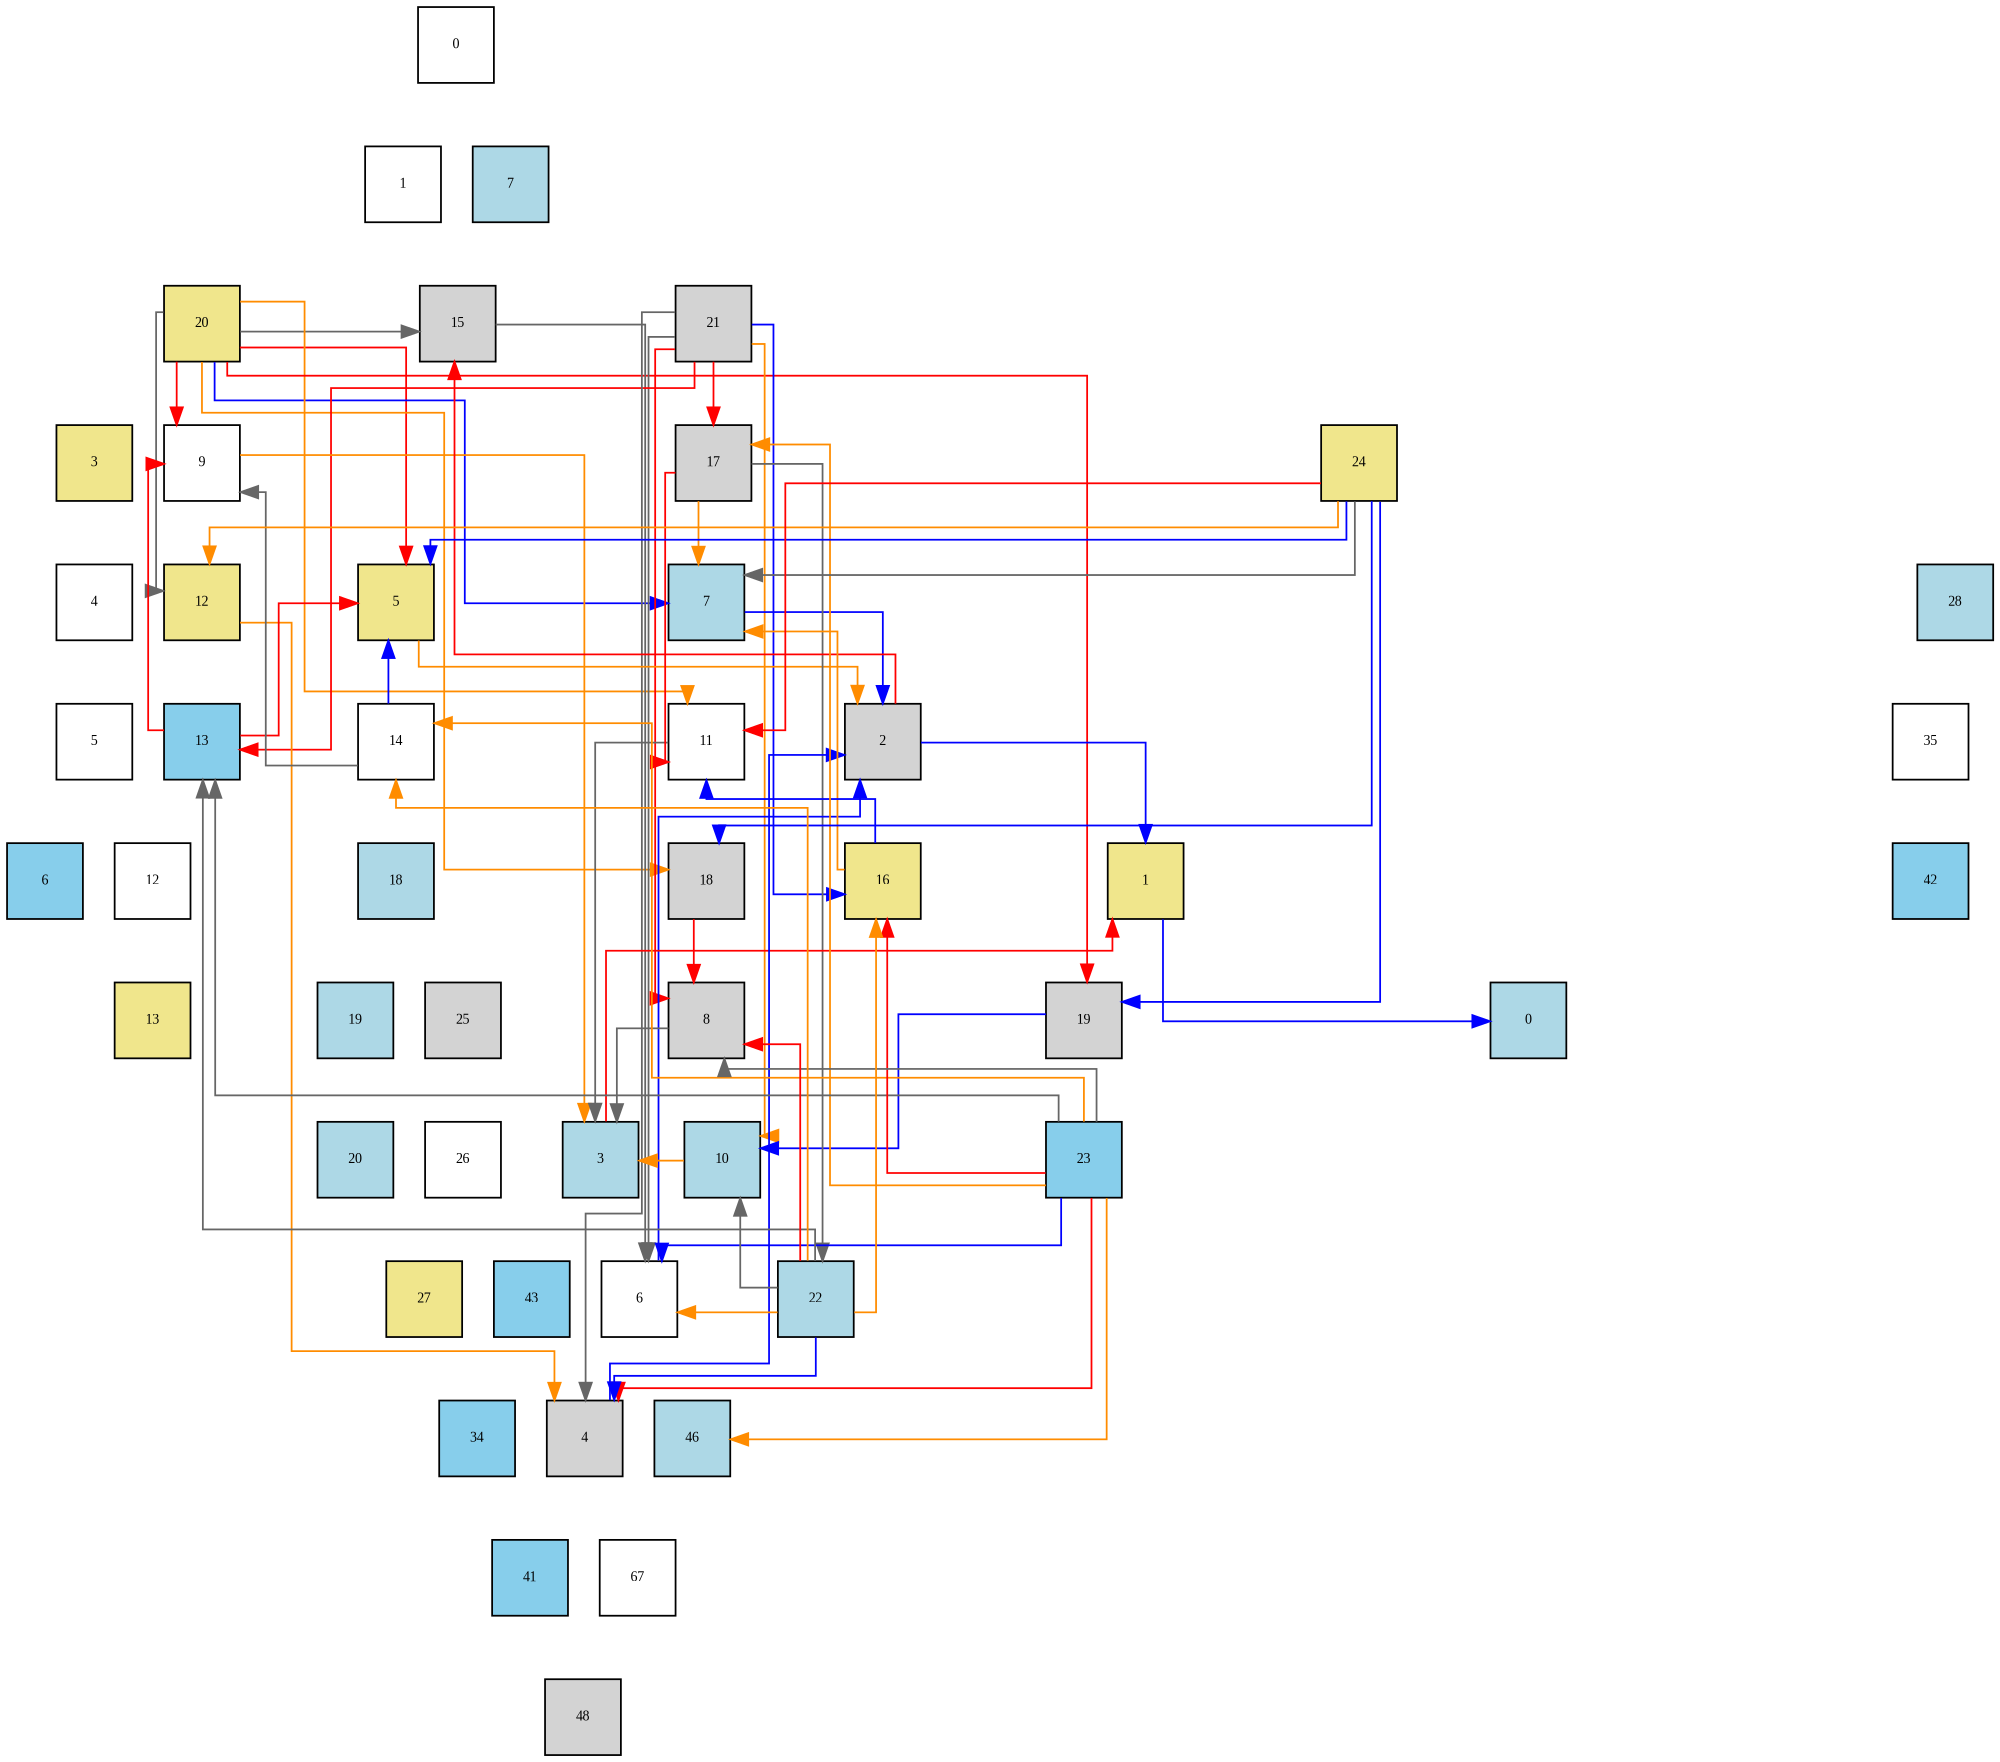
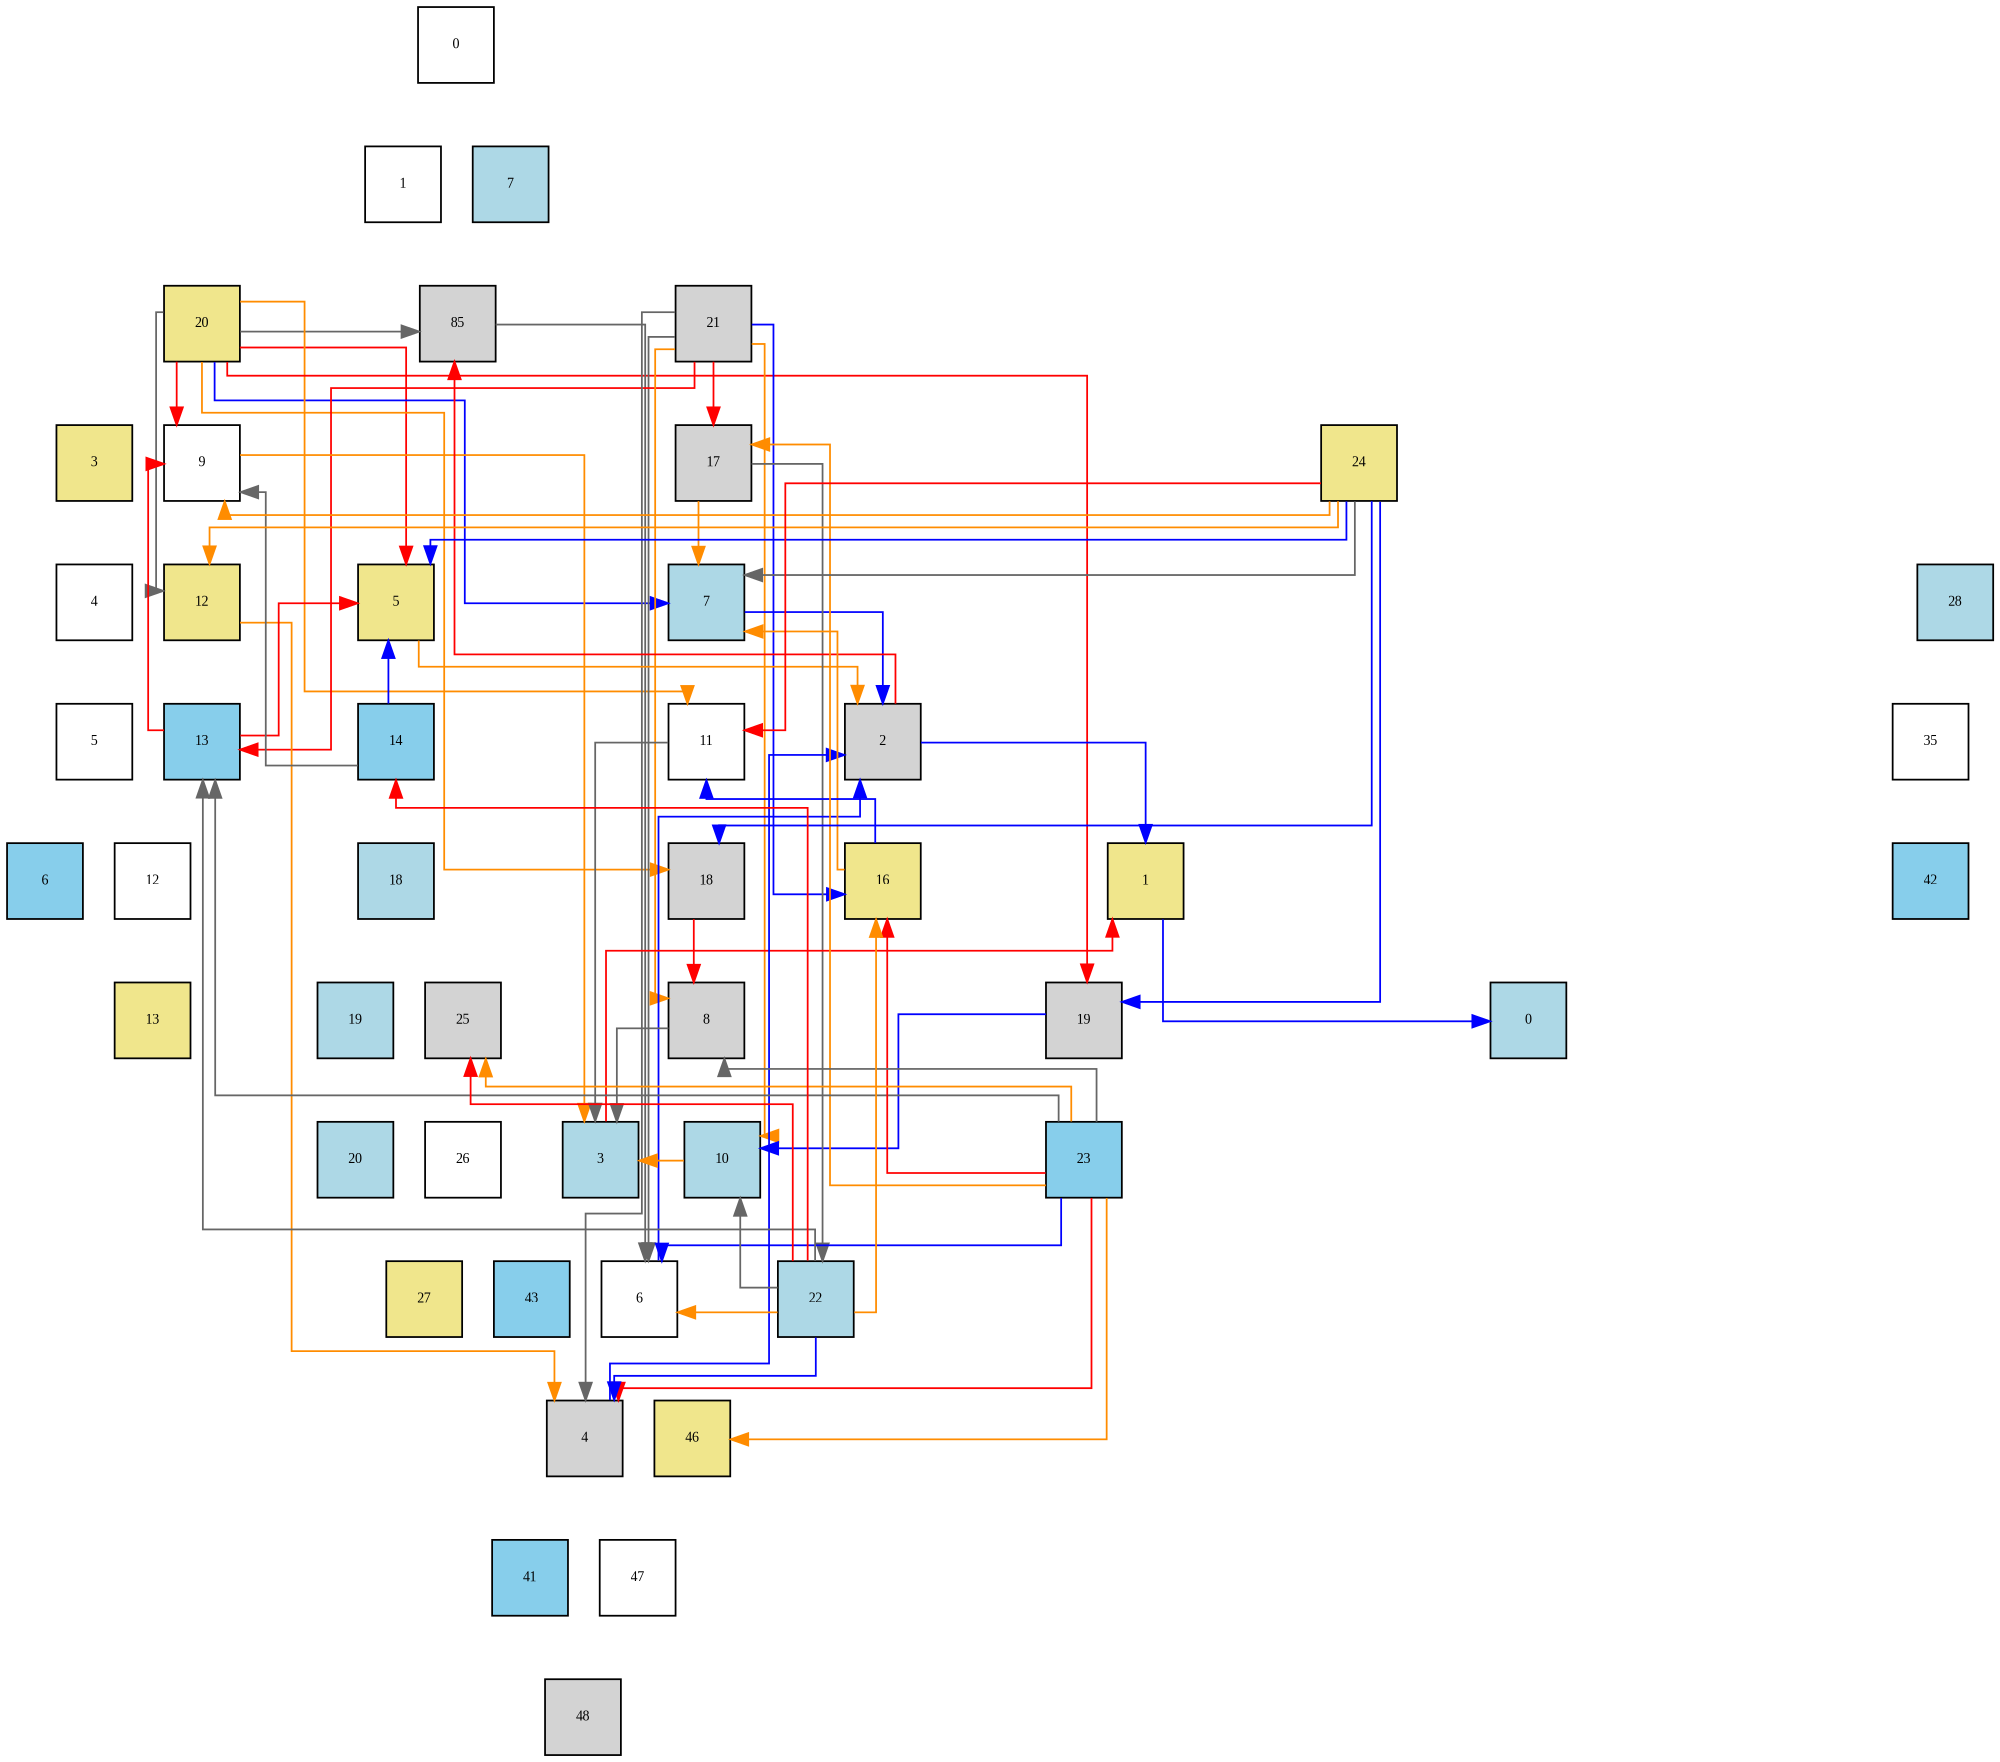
node "15": label "15" -> "85"
edge "24" -> "9": added
edge "17" -> "11": removed
edge "21" -> "8": color red -> darkorange
node "14": fillcolor white -> skyblue
edge "22" -> "14": color darkorange -> red
edge "23" -> "14": now "23" -> "25"
edge "22" -> "8": now "22" -> "25"
node "34": removed
node "46": fillcolor lightblue -> khaki
node "67": label "67" -> "47"
